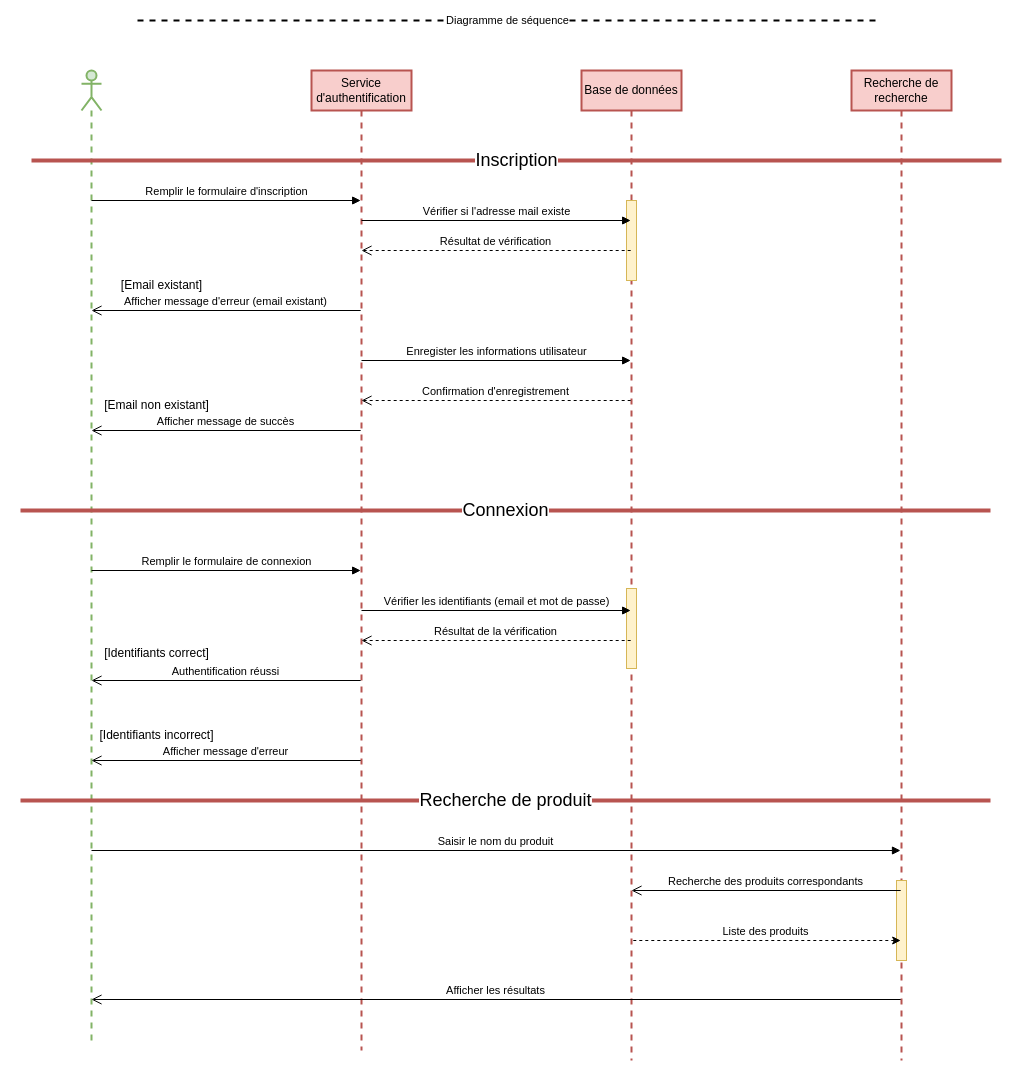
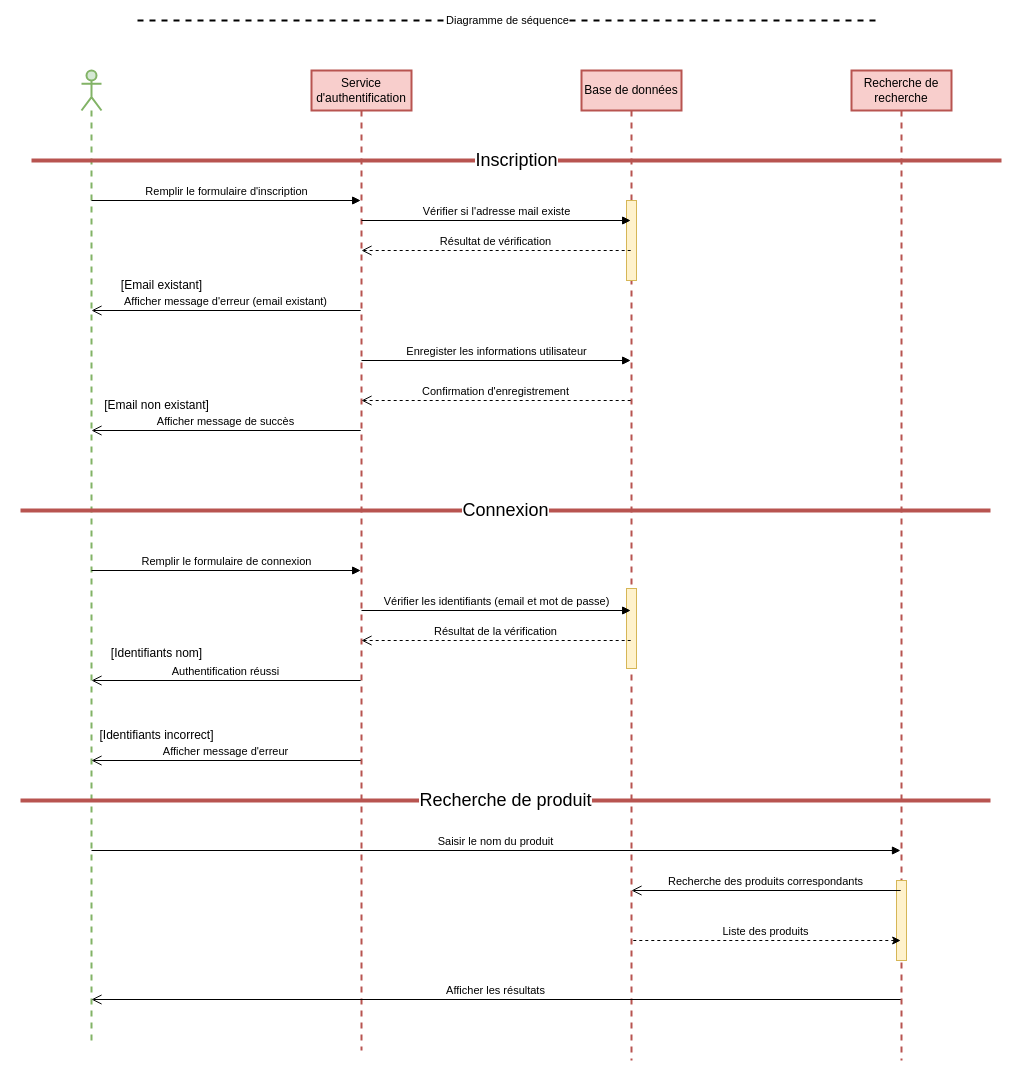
node "[Identifiants correct]": label "[Identifiants correct]" -> "[Identifiants nom]"
